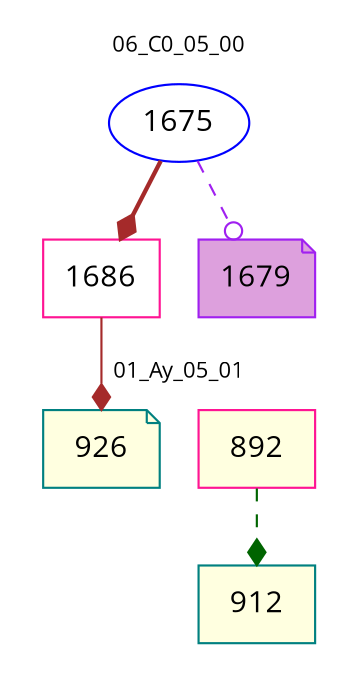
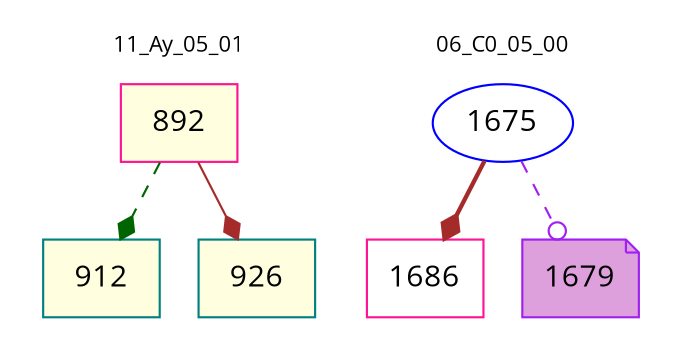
edge "1686" -> "926": now "892" -> "926"
cluster "01_Ay_05_01": label "01_Ay_05_01" -> "11_Ay_05_01"
node "926": shape note -> box
